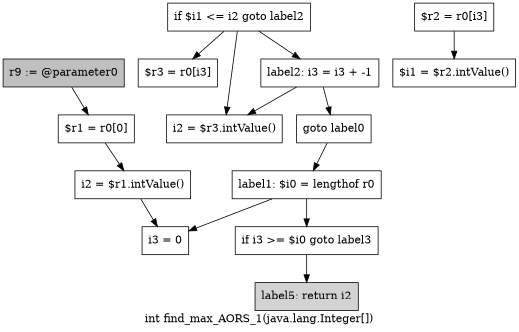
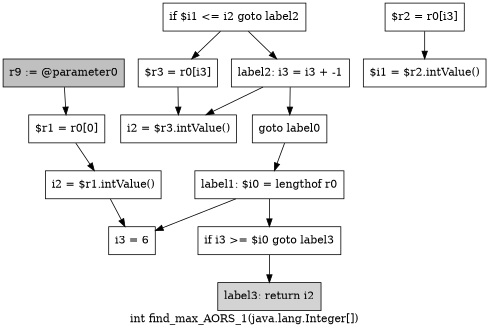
edge "if $i1 <= i2 goto label2" -> "i2 = $r3.intValue()": now "$r3 = r0[i3]" -> "i2 = $r3.intValue()"
node "i3 = 0": label "i3 = 0" -> "i3 = 6"
node "label5: return i2": label "label5: return i2" -> "label3: return i2"
